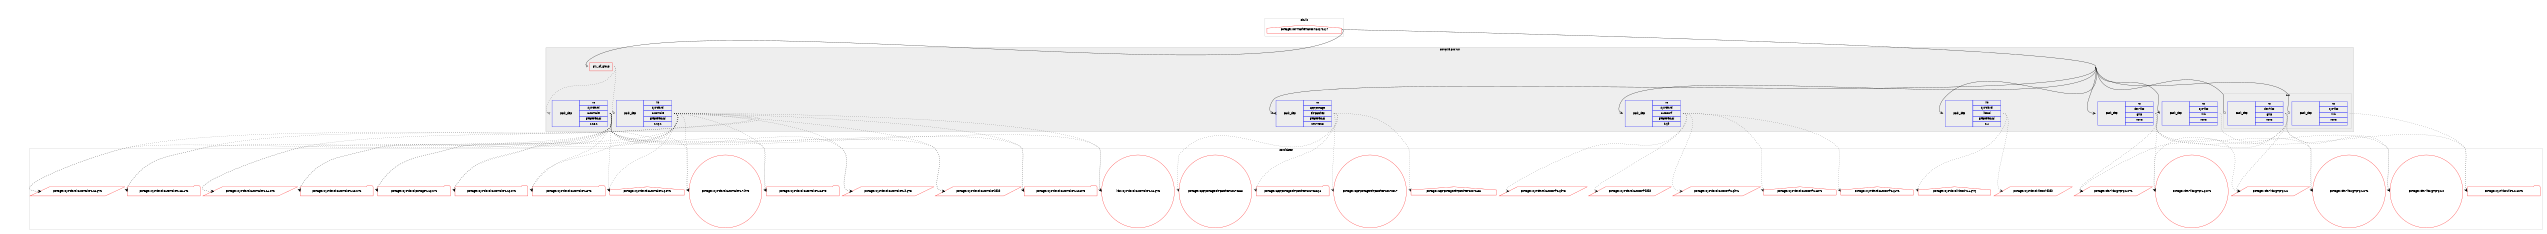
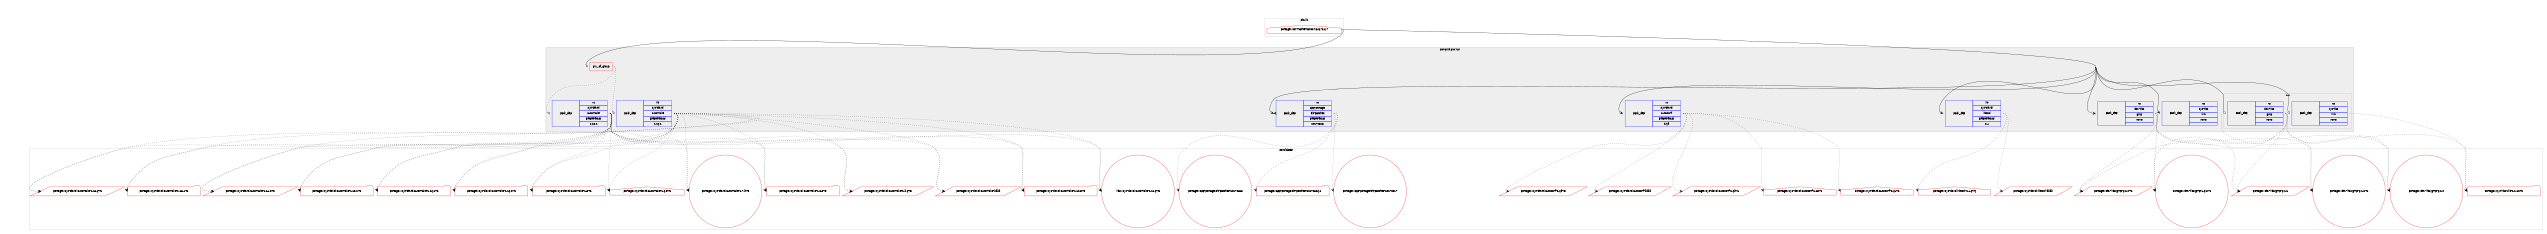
node "portage://sys-devel/portage-1.16.1-r1": label "portage://sys-devel/portage-1.16.1-r1" -> "portage://sys-devel/automake-1.16.1-r1"
node "portage://app-portage/elt-patches-20170422": removed
